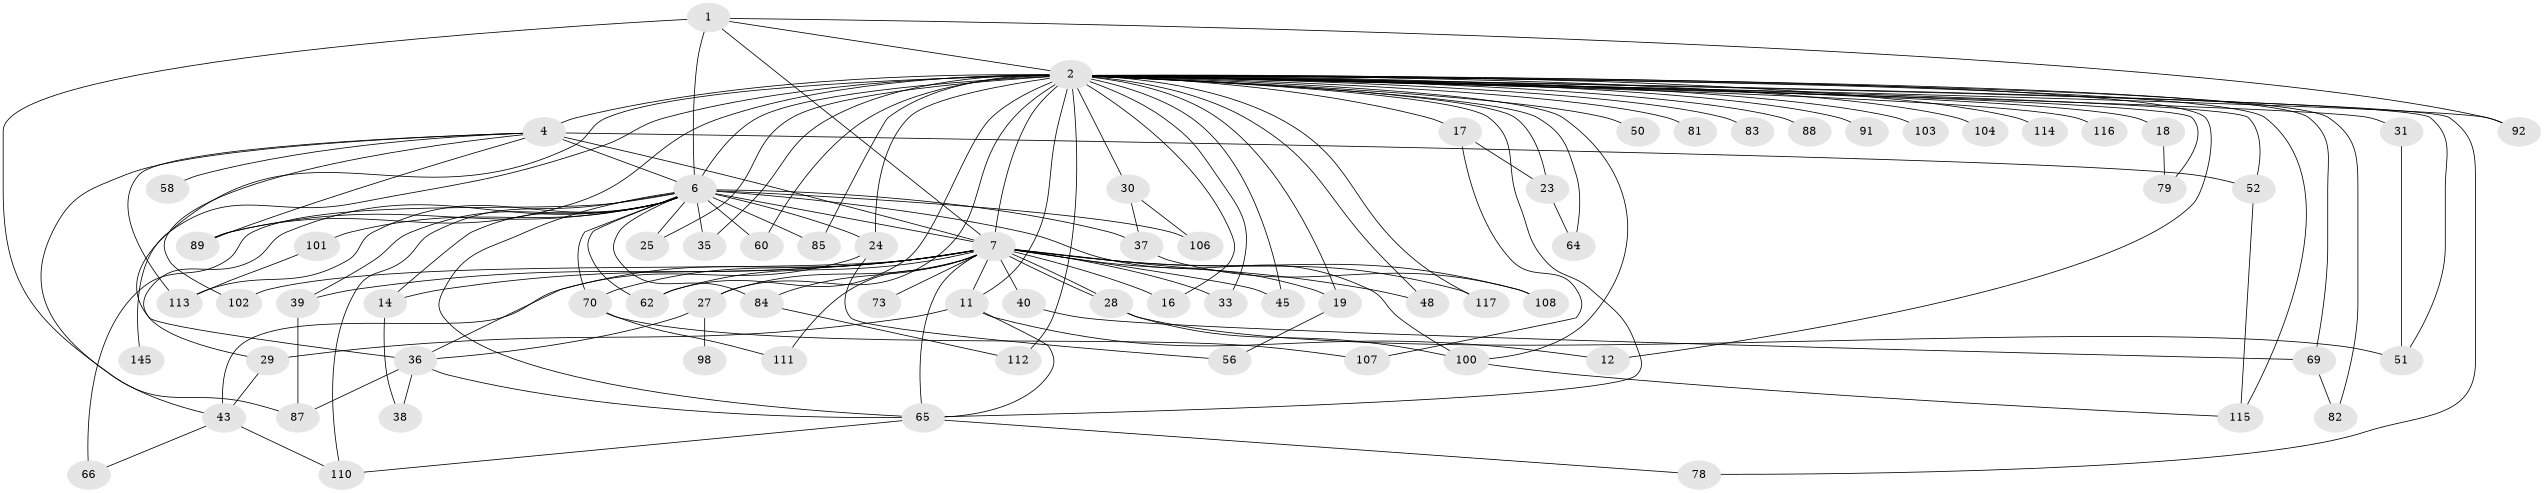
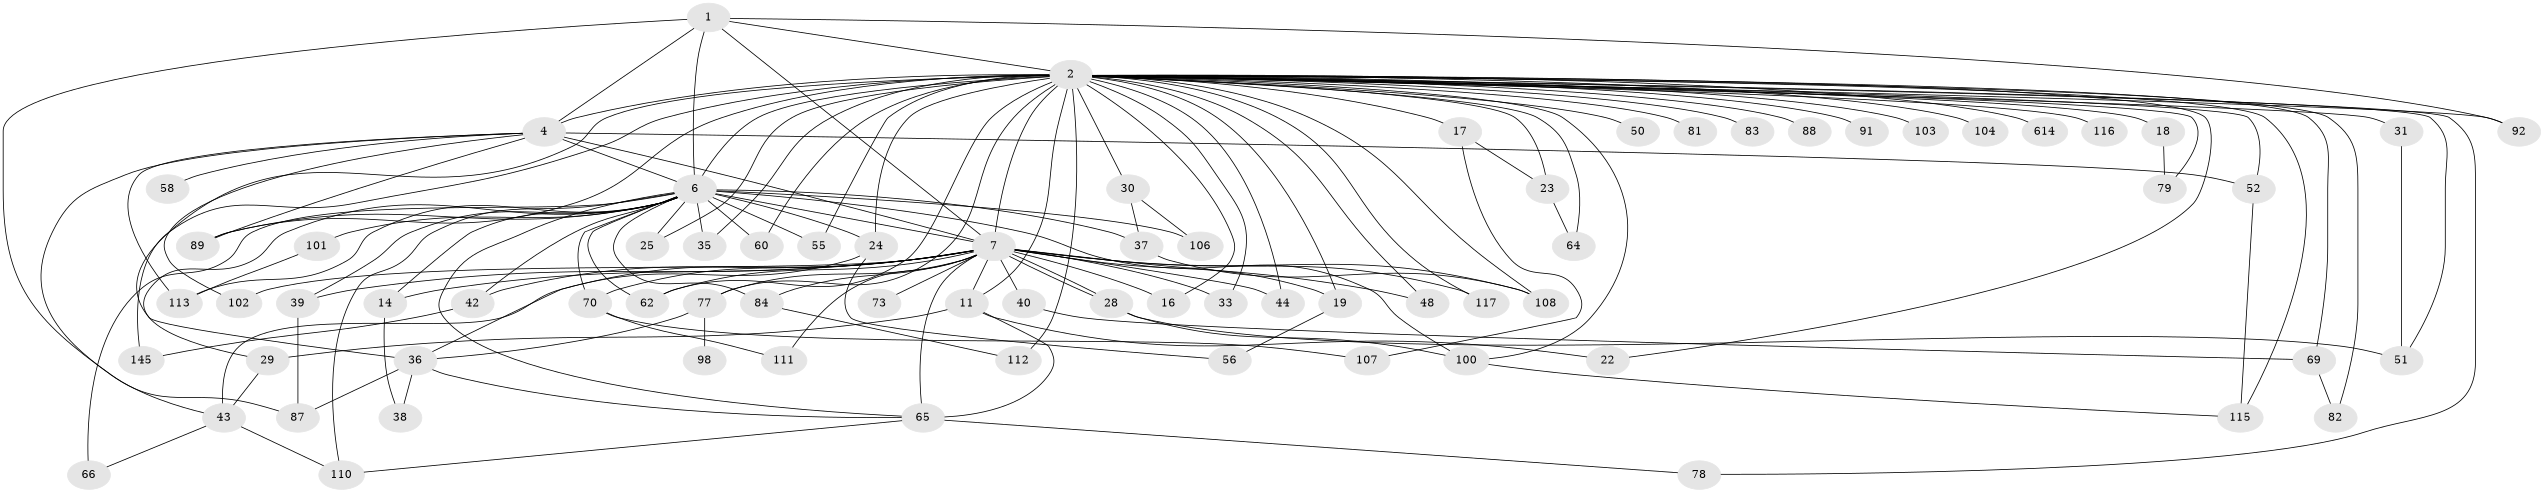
edge "1" -- "4": added
node "114": label "114" -> "614"
node "85": label "85" -> "55"
node "42": added
node "27": label "27" -> "77"
node "45": label "45" -> "44"
node "12": label "12" -> "22"
edge "2" -- "65": now "2" -- "108"
